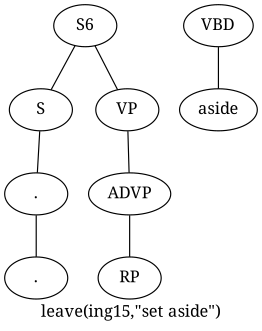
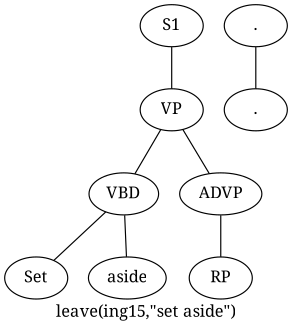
node "S6": label "S6" -> "S1"
node "S": removed
edge "VP" -- "VBD": added
node "Set": added
